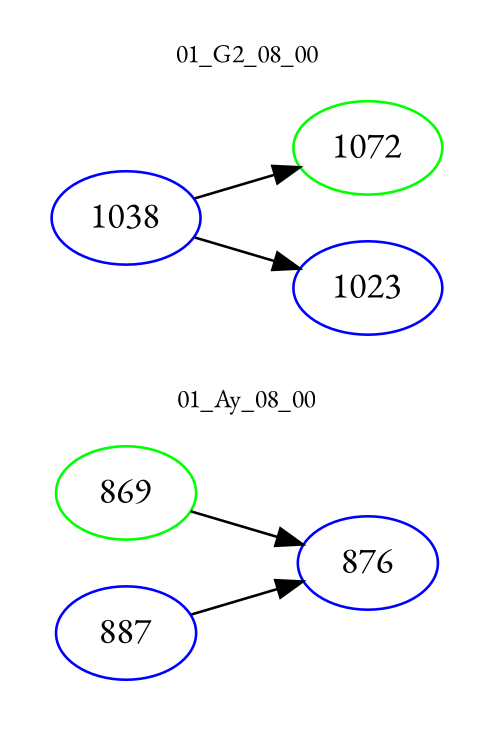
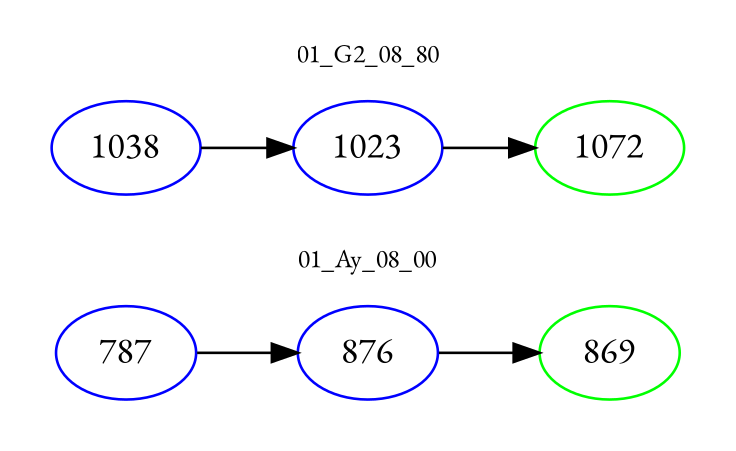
cluster "01_G2_08_00": label "01_G2_08_00" -> "01_G2_08_80"
edge "1038" -> "1072": now "1023" -> "1072"
edge "869" -> "876": reversed
node "887": label "887" -> "787"
